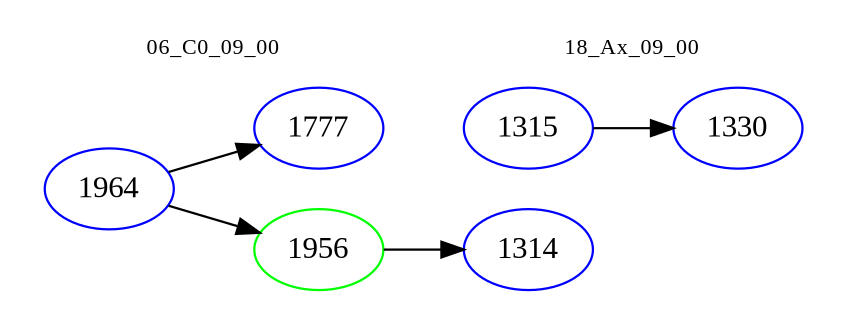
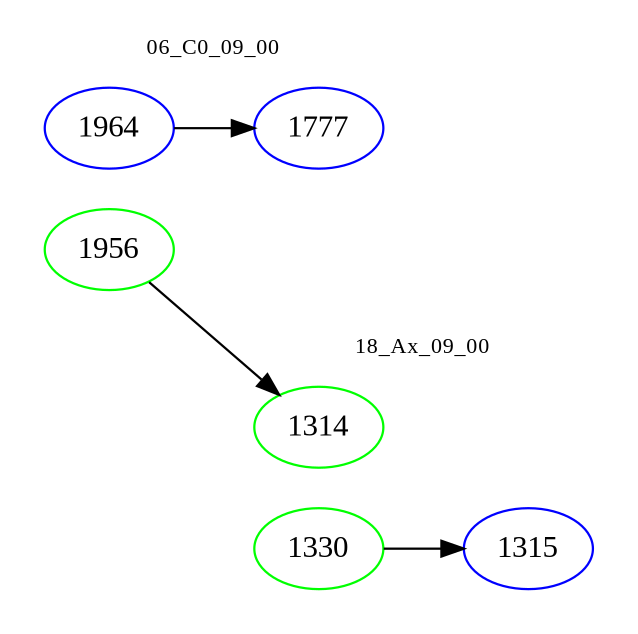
edge "1315" -> "1330": reversed
node "1330": color blue -> green
edge "1964" -> "1956": removed
node "1314": color blue -> green
